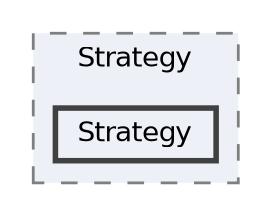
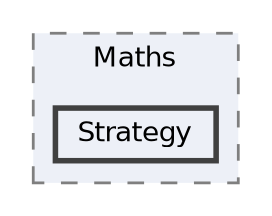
cluster "Strategy": label "Strategy" -> "Maths"
